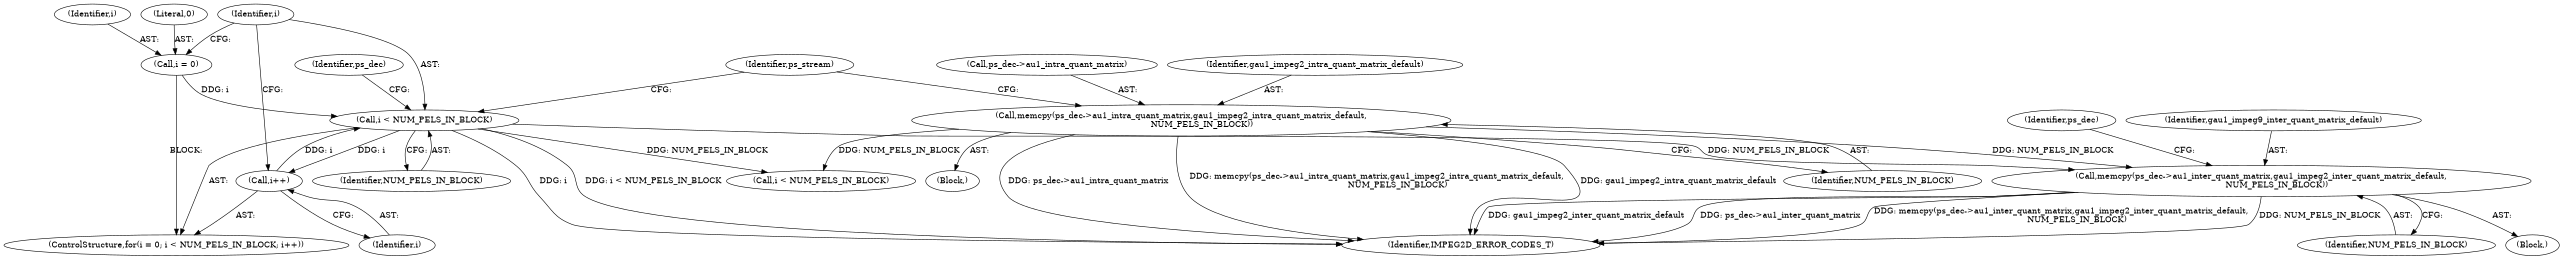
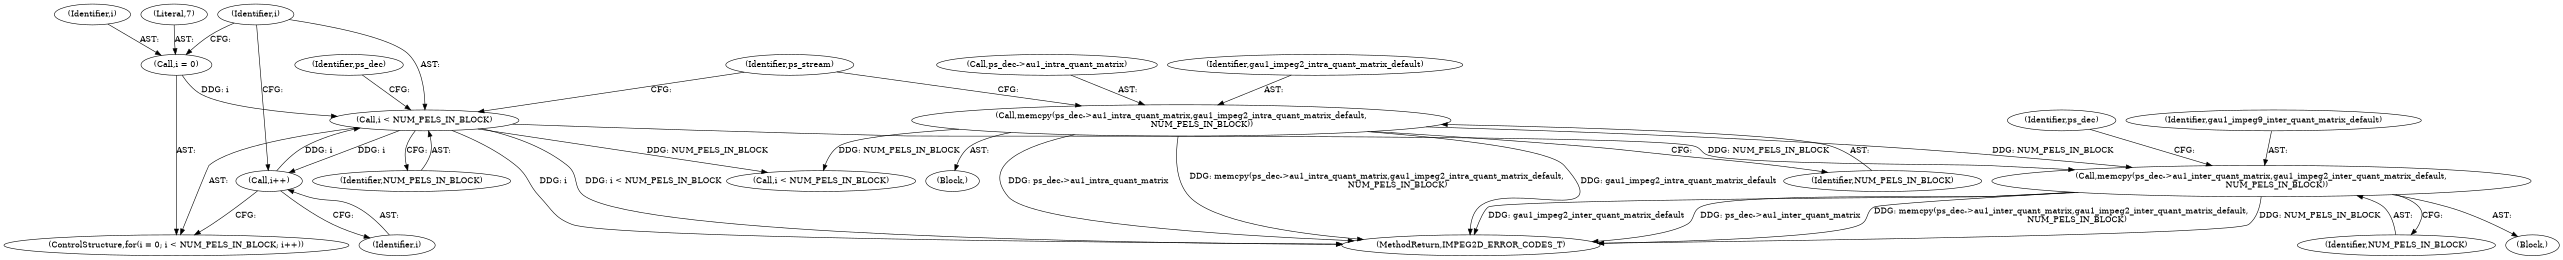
node "(Literal,0)": label "(Literal,0)" -> "(Literal,7)"
edge "(Call,i = 0)" -> "(ControlStructure,for(i = 0; i < NUM_PELS_IN_BLOCK; i++))": label "BLOCK: " -> "AST: "
edge "(Call,i++)" -> "(ControlStructure,for(i = 0; i < NUM_PELS_IN_BLOCK; i++))": label "AST: " -> "CFG: "
node "(Identifier,IMPEG2D_ERROR_CODES_T)": label "(Identifier,IMPEG2D_ERROR_CODES_T)" -> "(MethodReturn,IMPEG2D_ERROR_CODES_T)"
